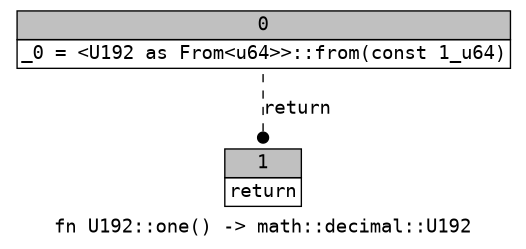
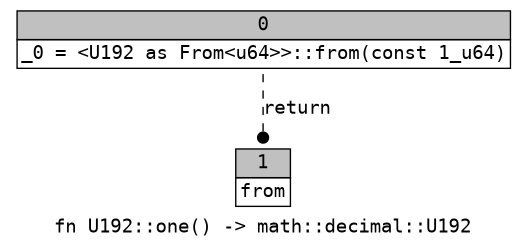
node "1": text "return" -> "from"
